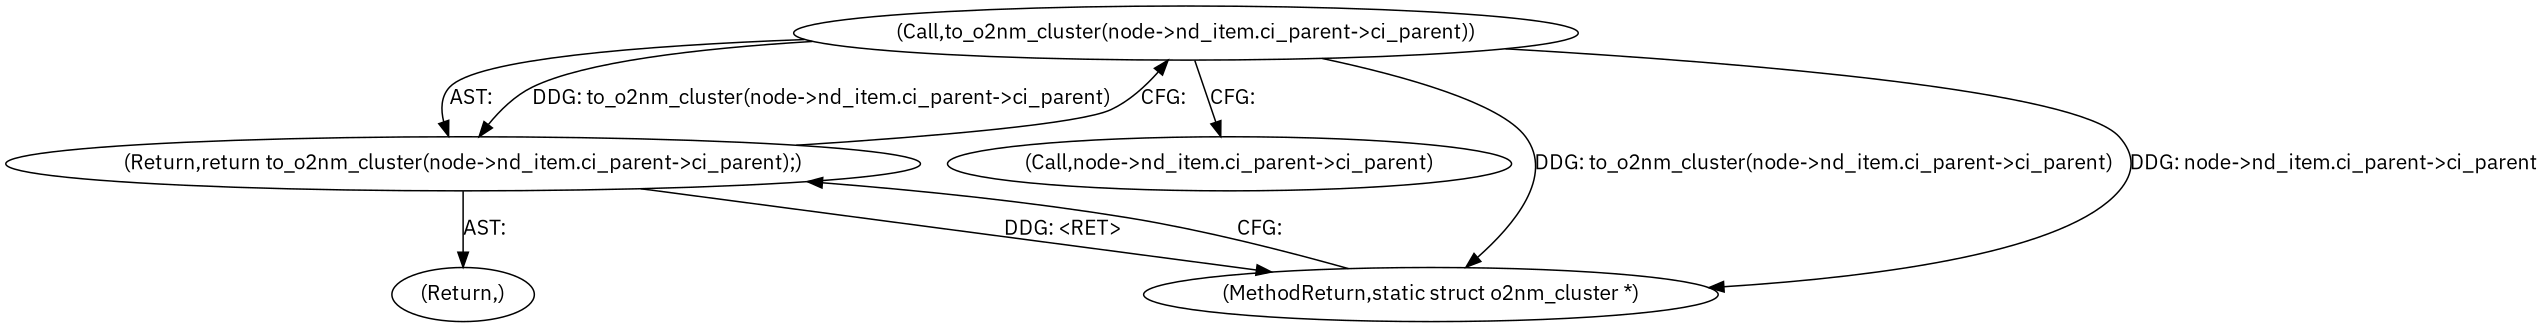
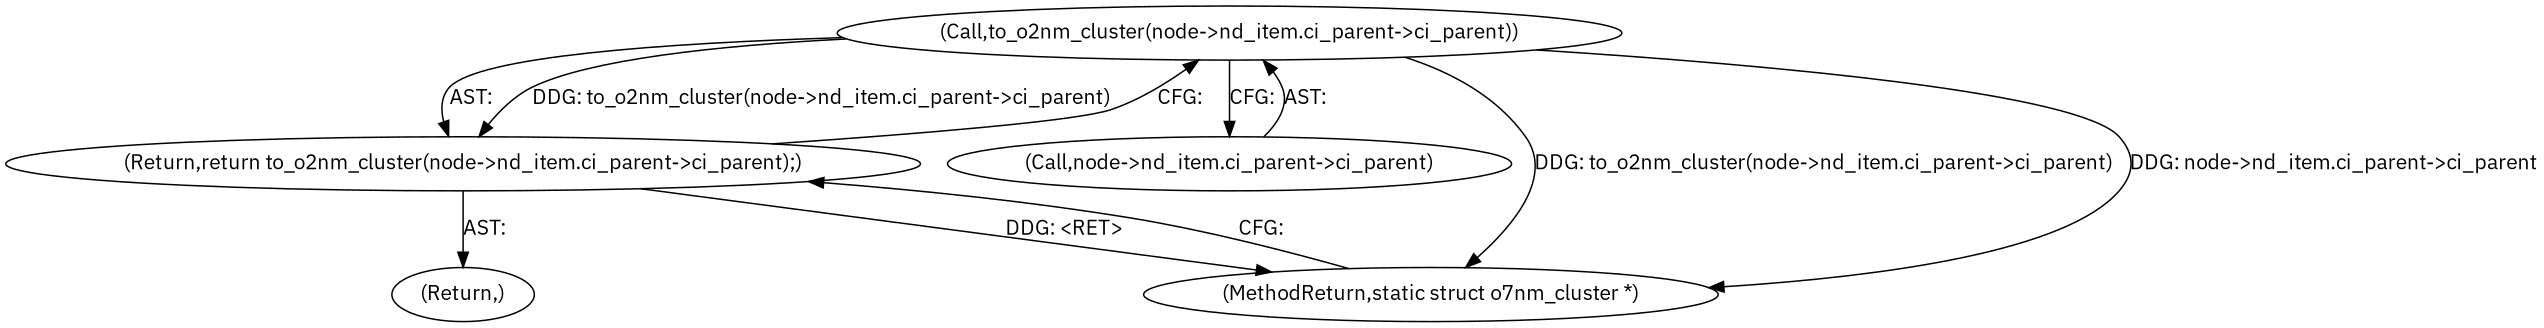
edge "(Call,node->nd_item.ci_parent->ci_parent)" -> "(Call,to_o2nm_cluster(node->nd_item.ci_parent->ci_parent))": added, label "AST:"
node "(MethodReturn,static struct o2nm_cluster *)": label "(MethodReturn,static struct o2nm_cluster *)" -> "(MethodReturn,static struct o7nm_cluster *)"
